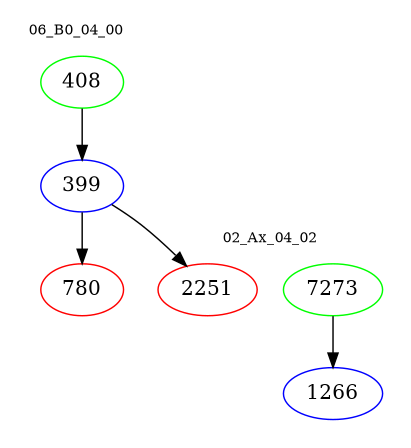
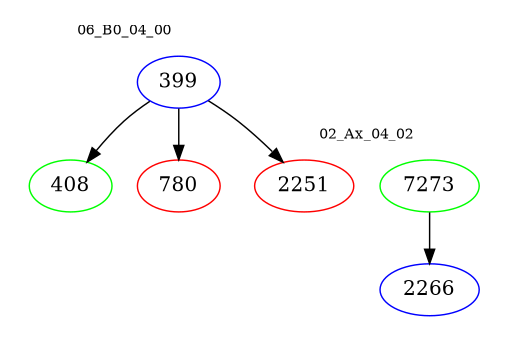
edge "408" -> "399": reversed
node "1266": label "1266" -> "2266"
